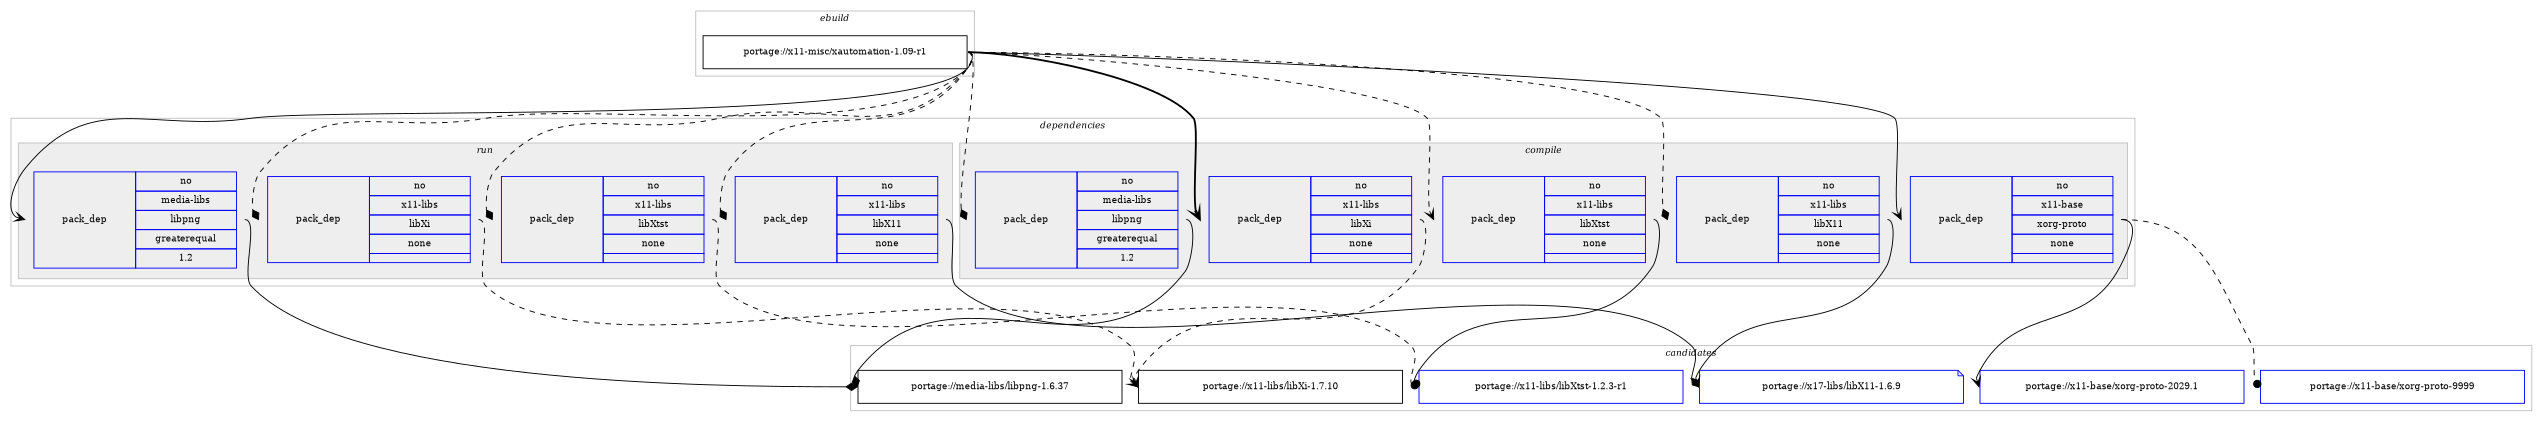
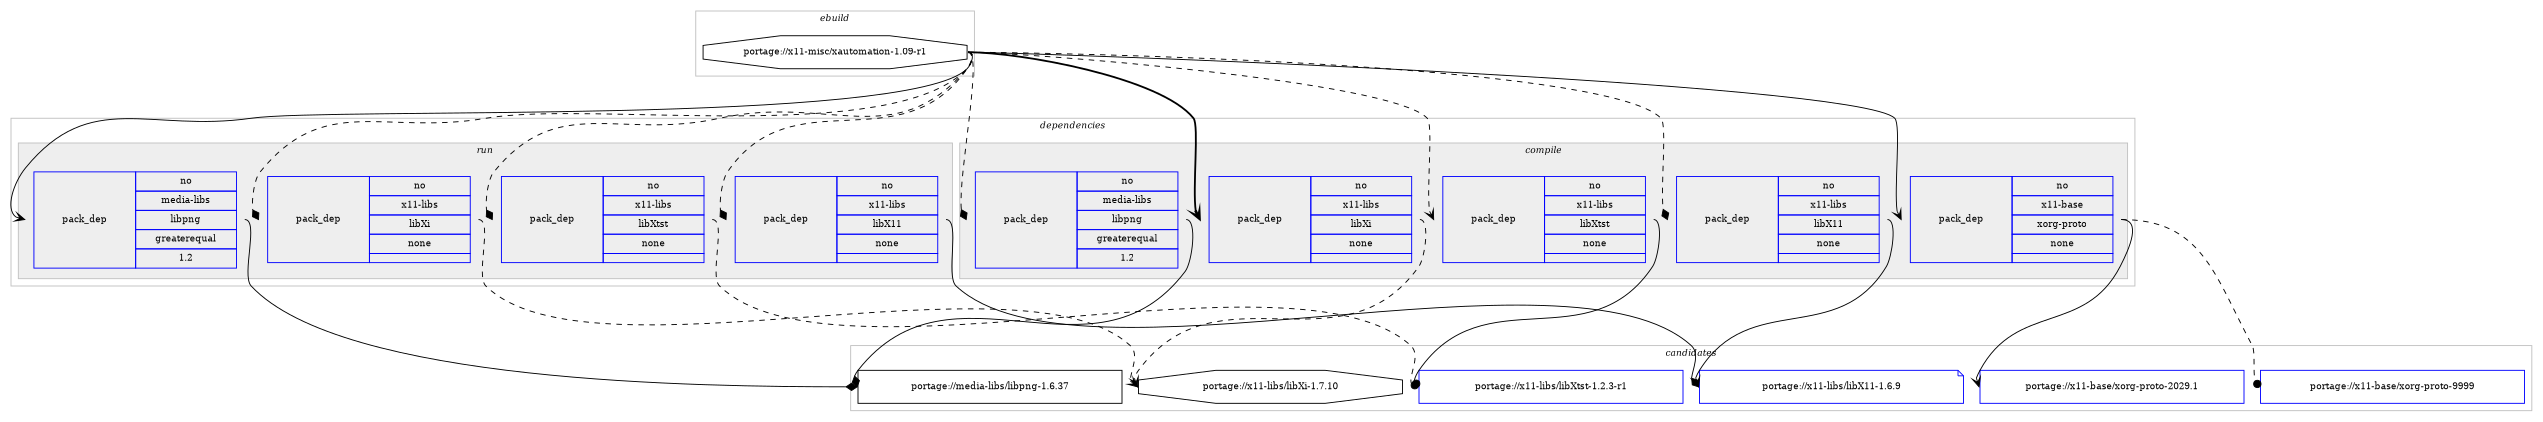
node "portage://x11-misc/xautomation-1.09-r1": shape box -> octagon
node "portage://x11-libs/libXi-1.7.10": shape box -> octagon
node "portage://x17-libs/libX11-1.6.9": label "portage://x17-libs/libX11-1.6.9" -> "portage://x11-libs/libX11-1.6.9"
